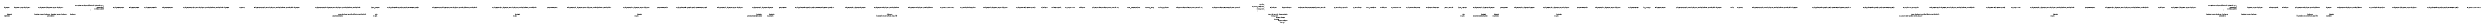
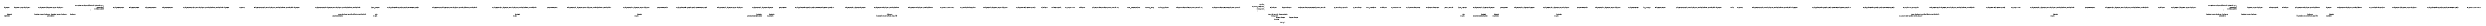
node "Entry Nancy.AfterPipeline.AfterPipeline(false)": label "Entry Nancy.AfterPipeline.AfterPipeline(false)" -> "Entry Nancy.AfterPipeline.AfterPipeline(int)"
edge "this.source.Dispose()" -> "this.bool != null": now "Nancy.Responses.StreamResponse" -> "this.bool != null"
